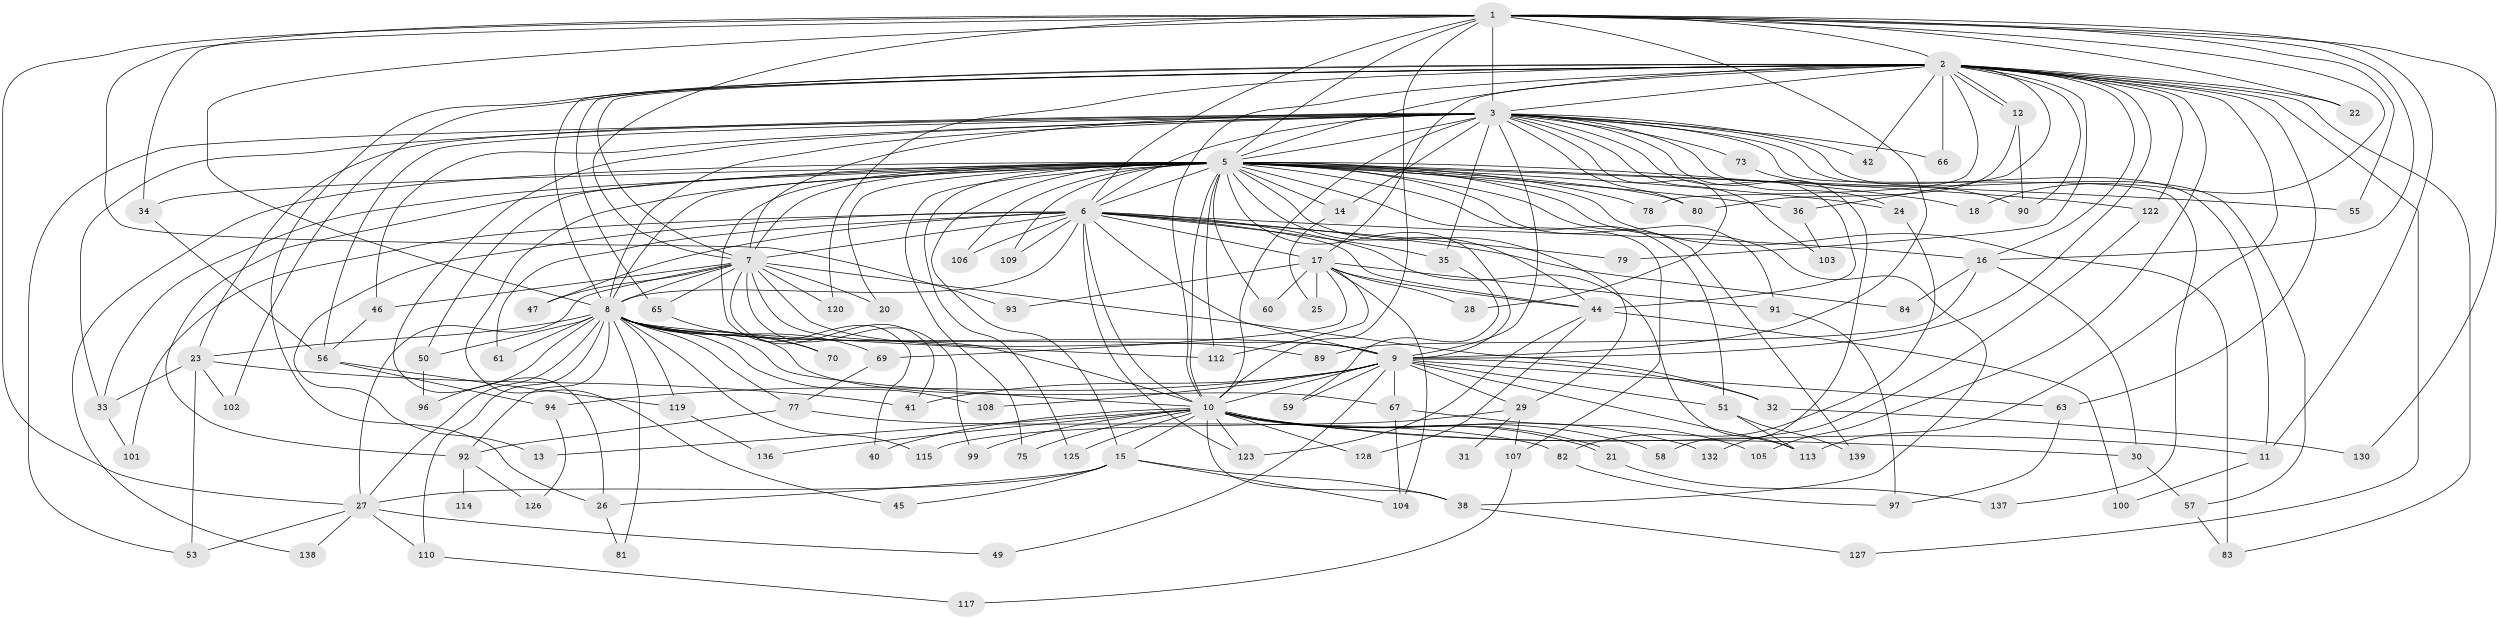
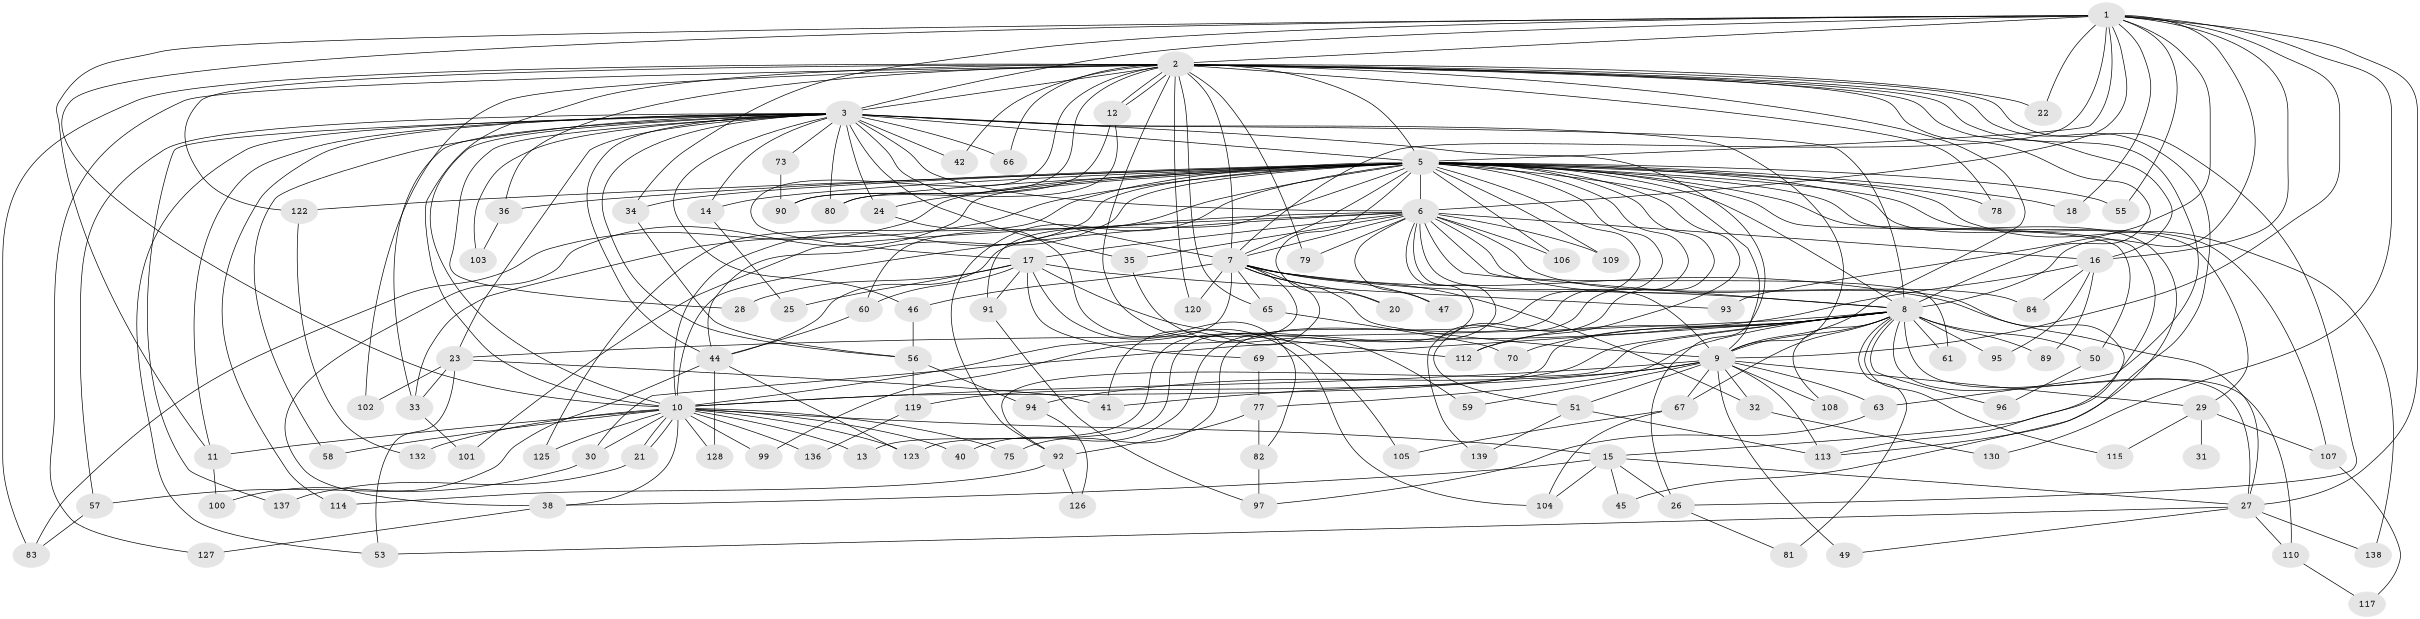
edge "3" -- "114": added
edge "17" -- "44": now "60" -- "44"
node "95": added
